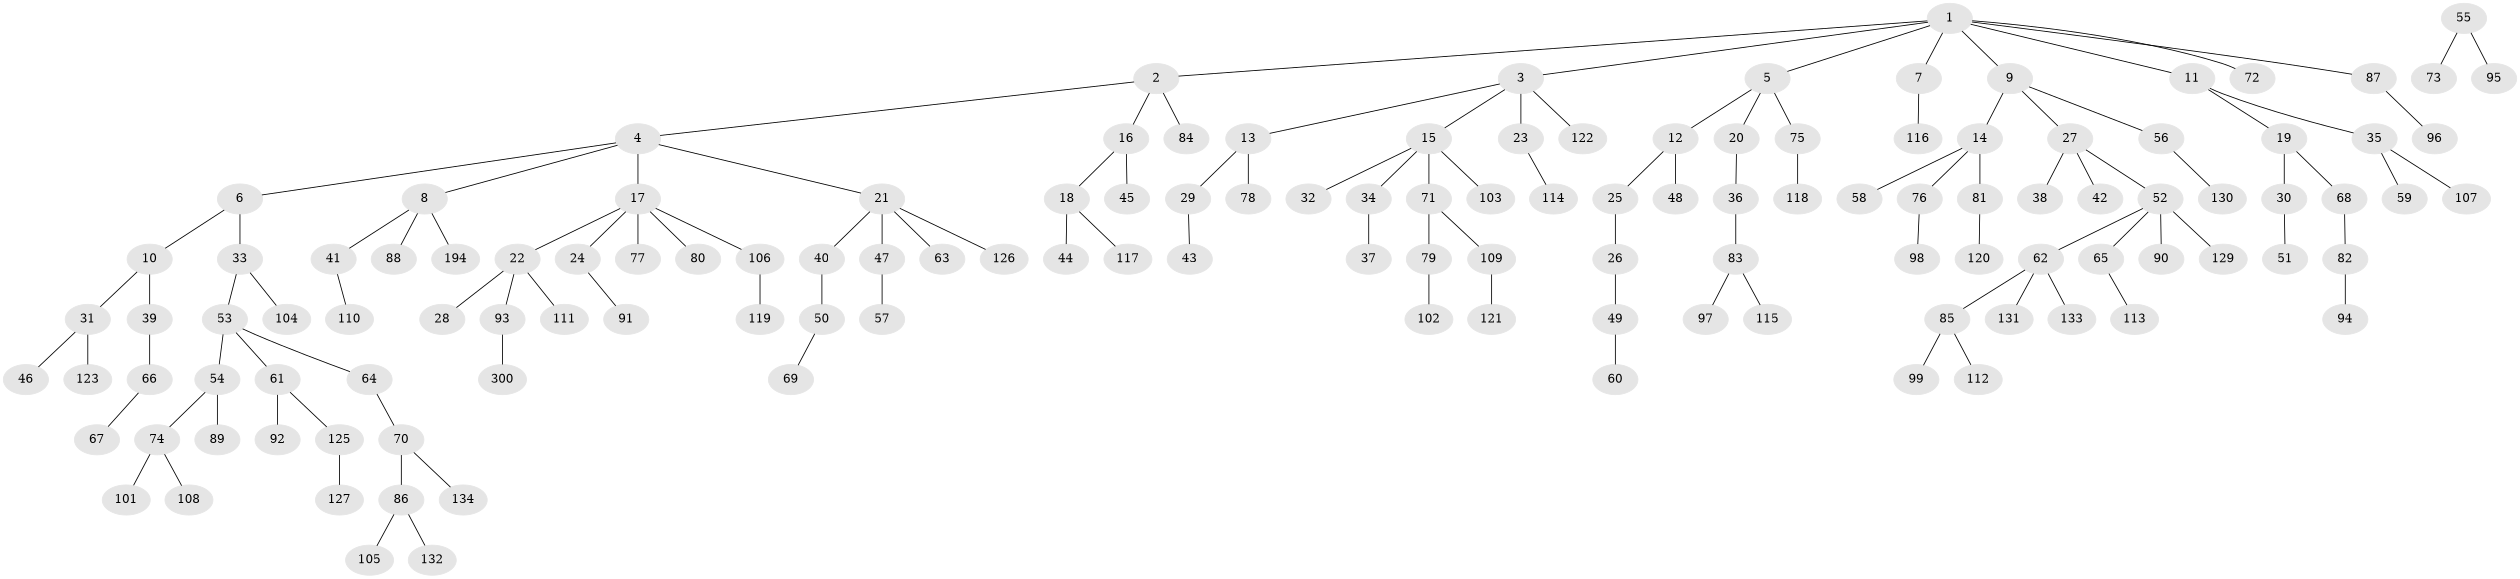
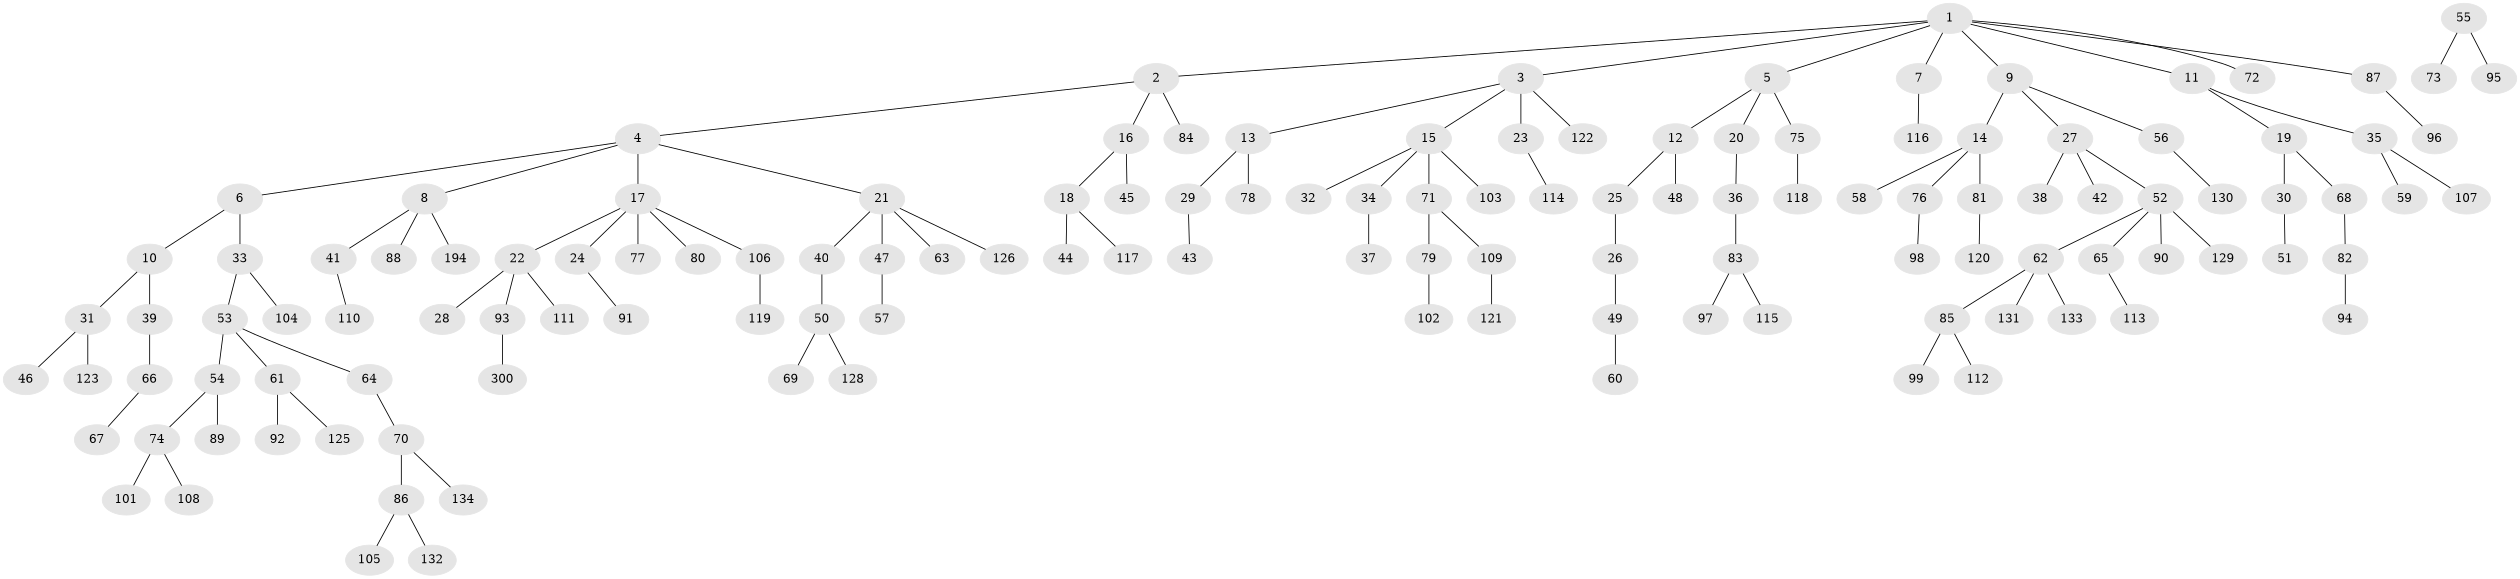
node "128": added
node "127": removed
